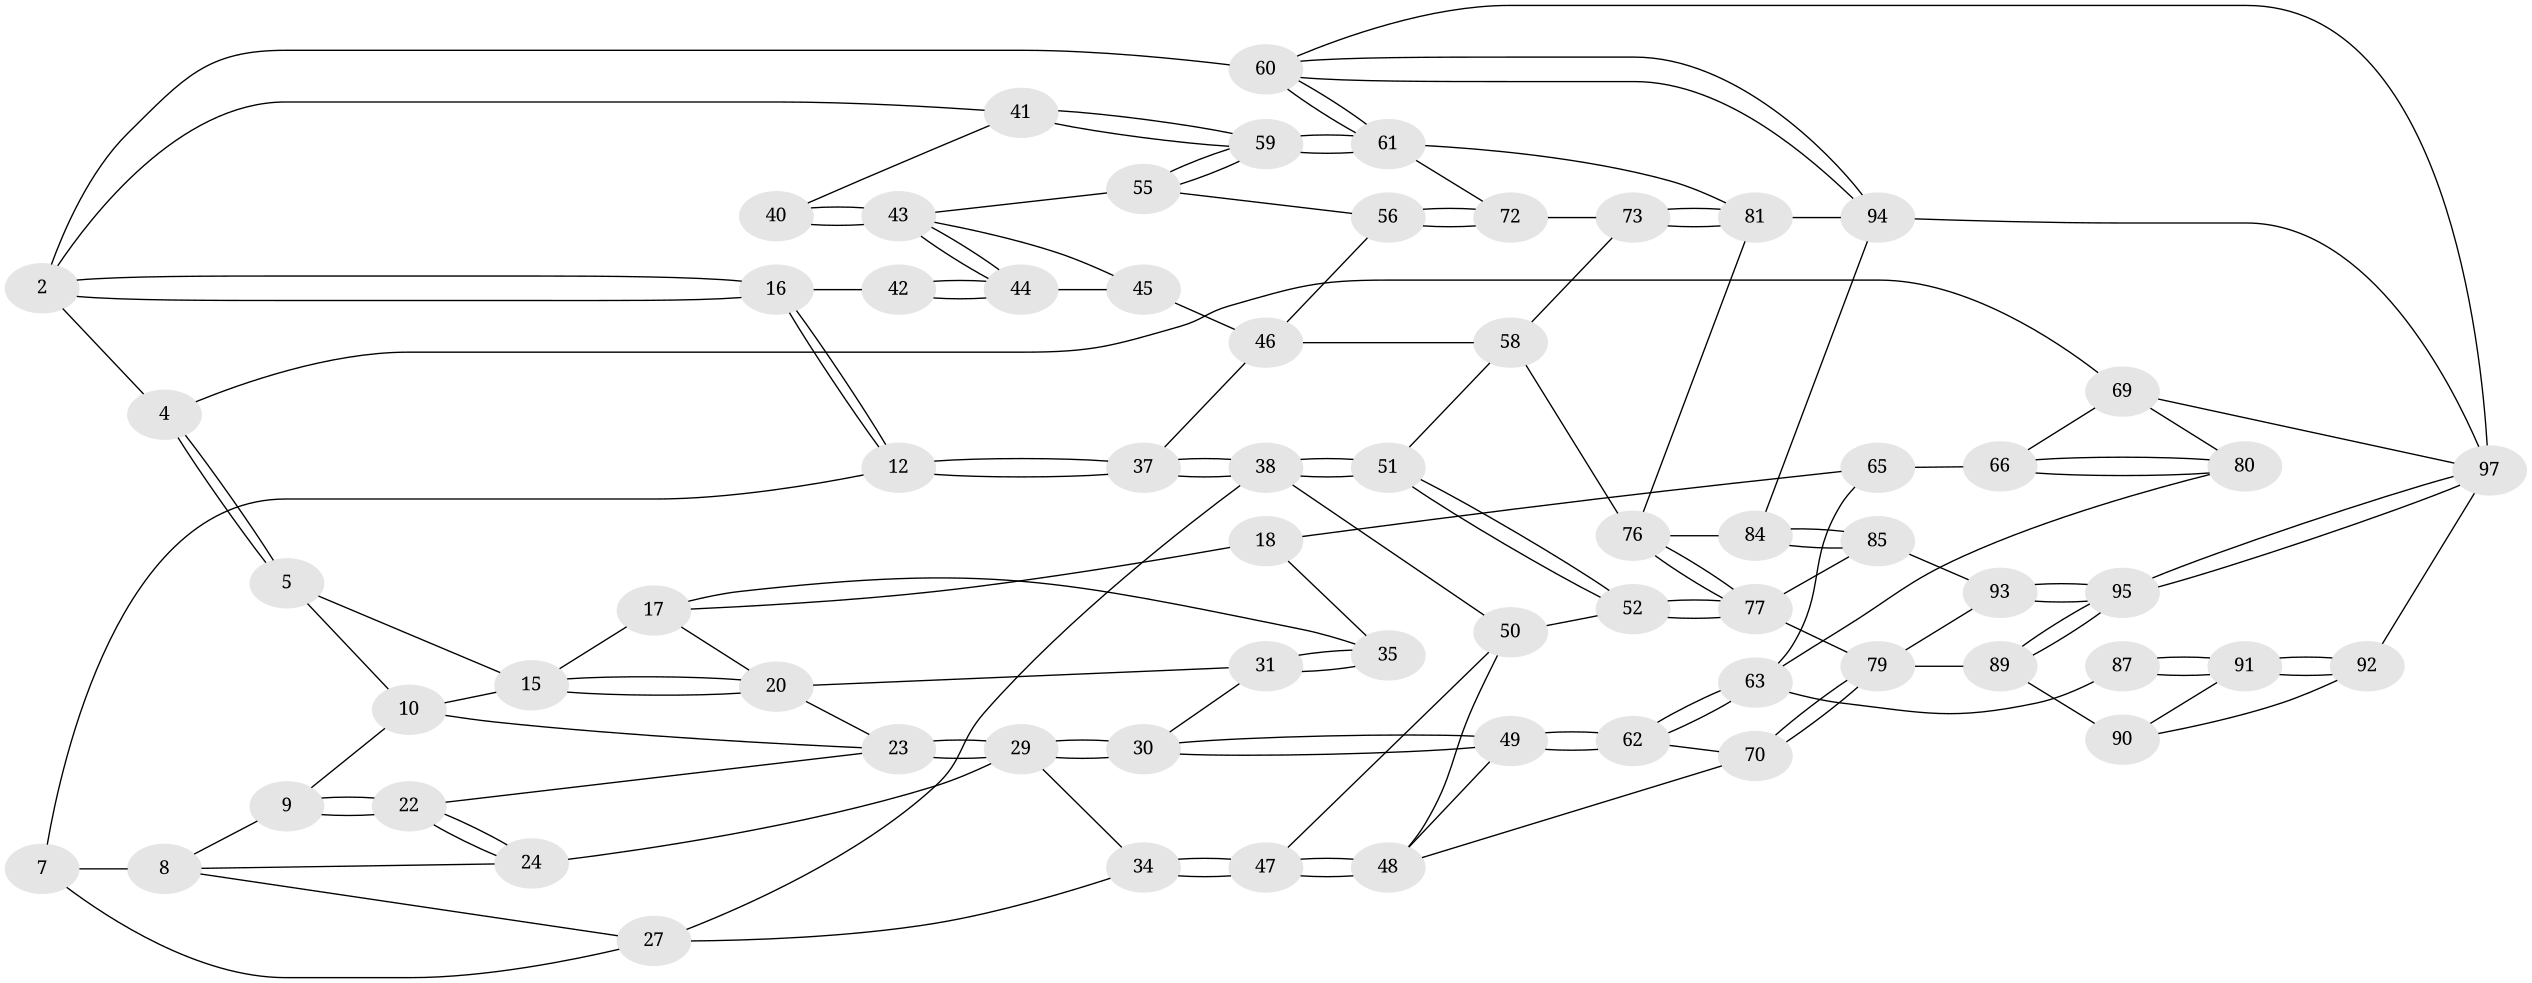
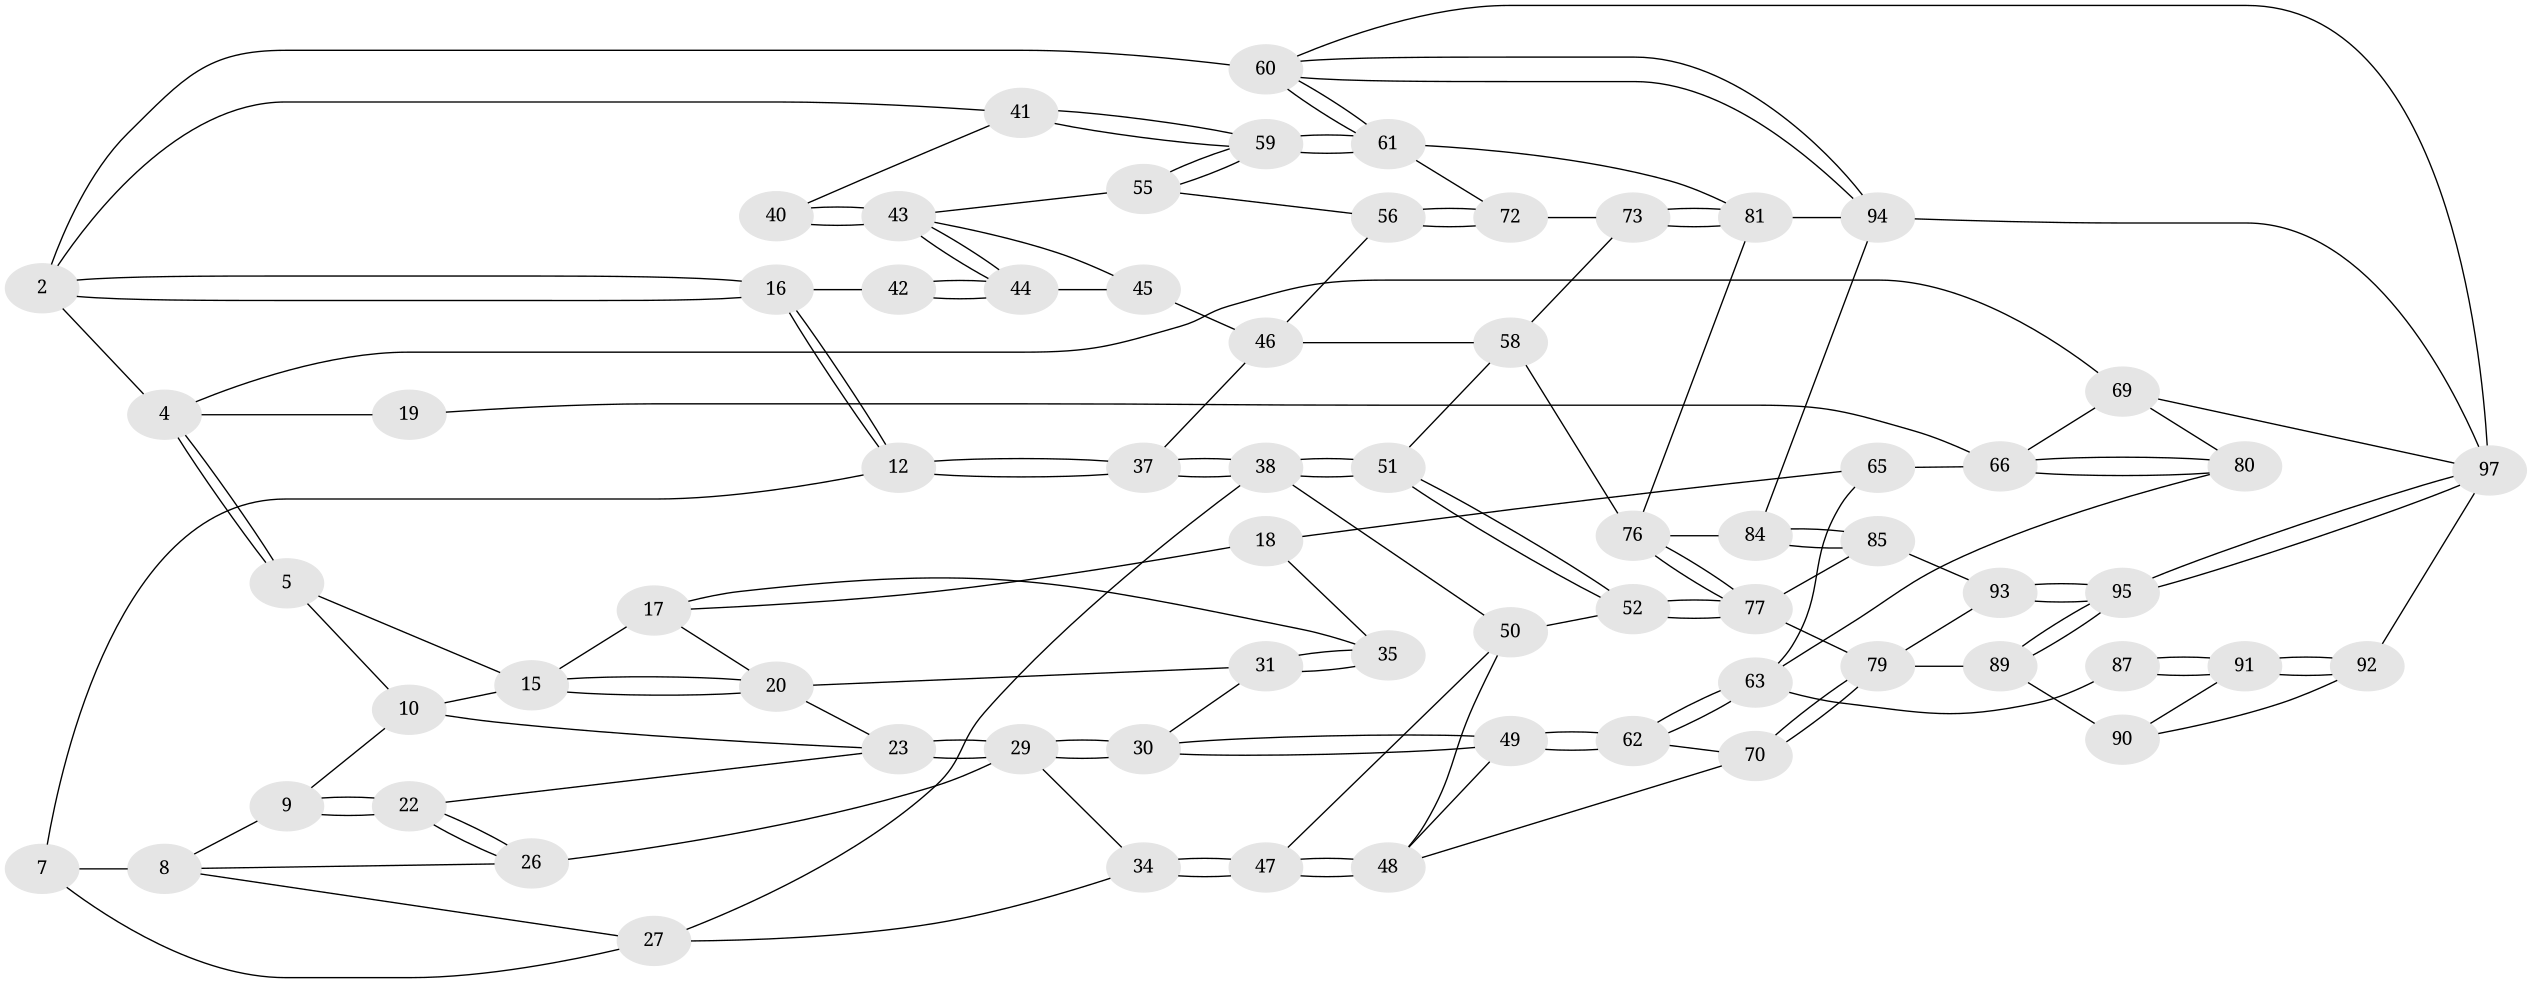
node "19": added
node "24": label "24" -> "26"
